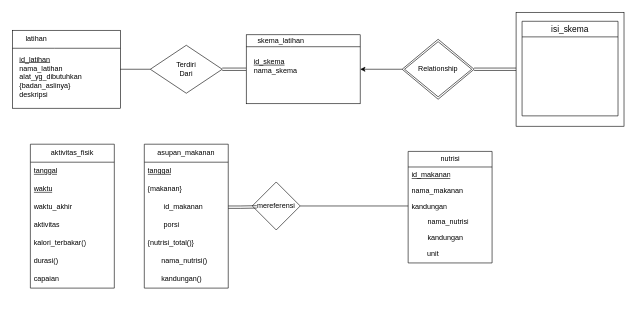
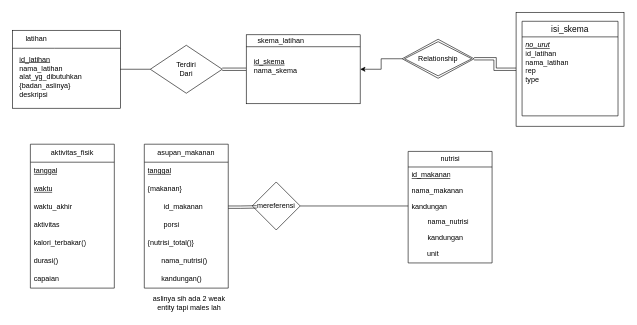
node "Relationship": size 72x60 -> 72x39
node "no_urut id_latihan nama_latihan rep type": added
node "aslinya sih ada 2 weak entity tapi males lah": added
